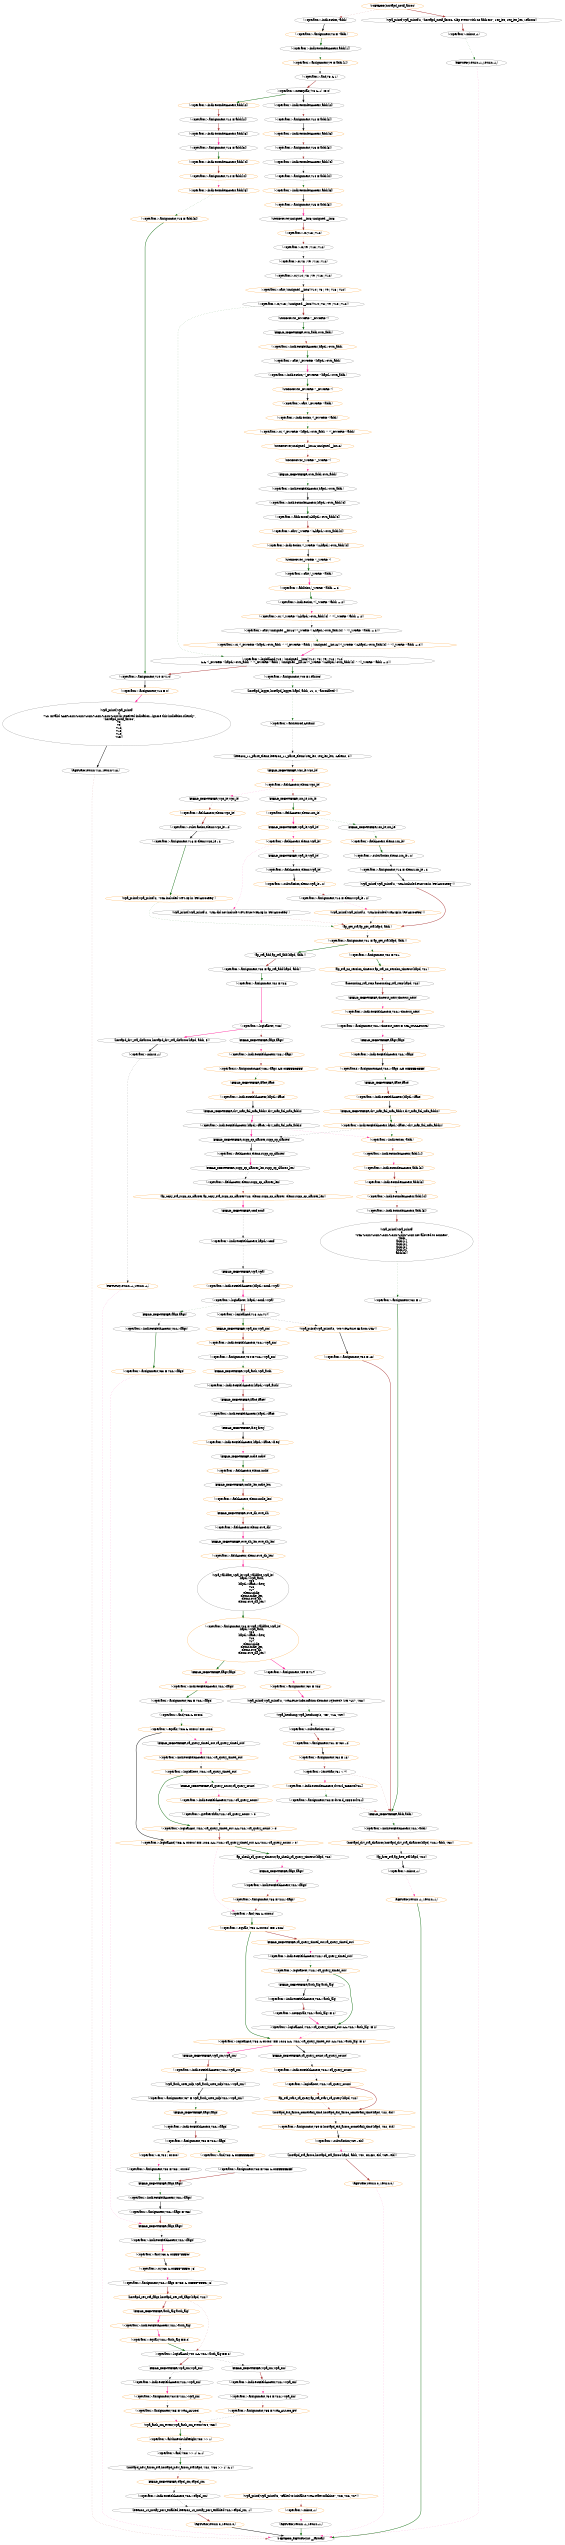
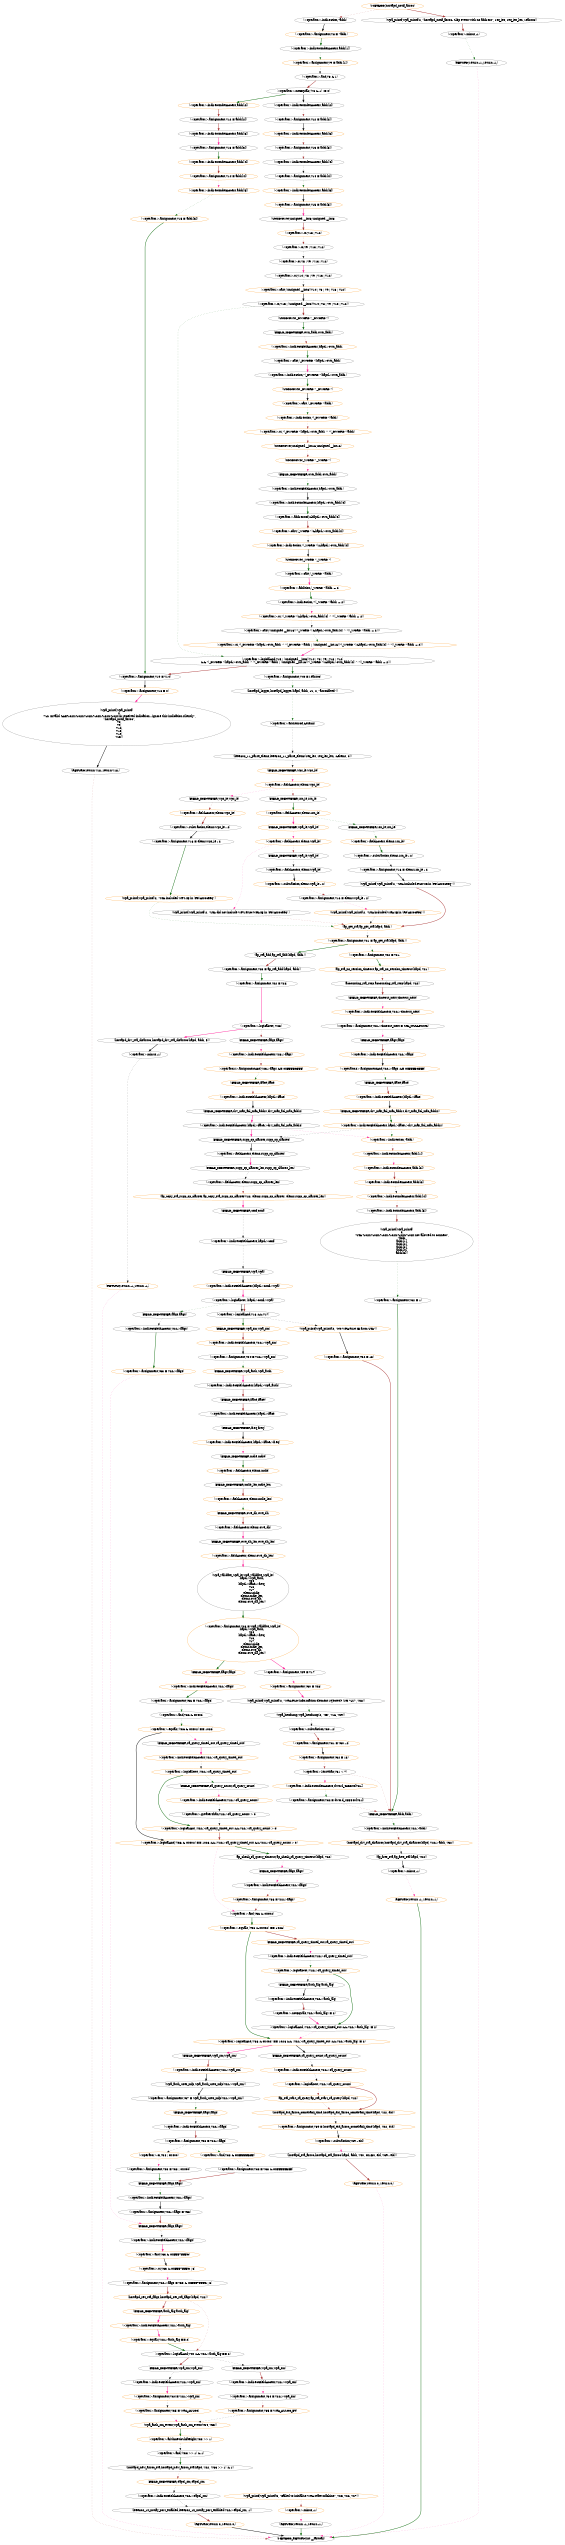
edge "(<operator>.indirection,*(_DWORD *)addr)" -> "(<operator>.or,*(_DWORD *)hapd->own_addr ^ *(_DWORD *)addr)": color darkgreen -> brown
